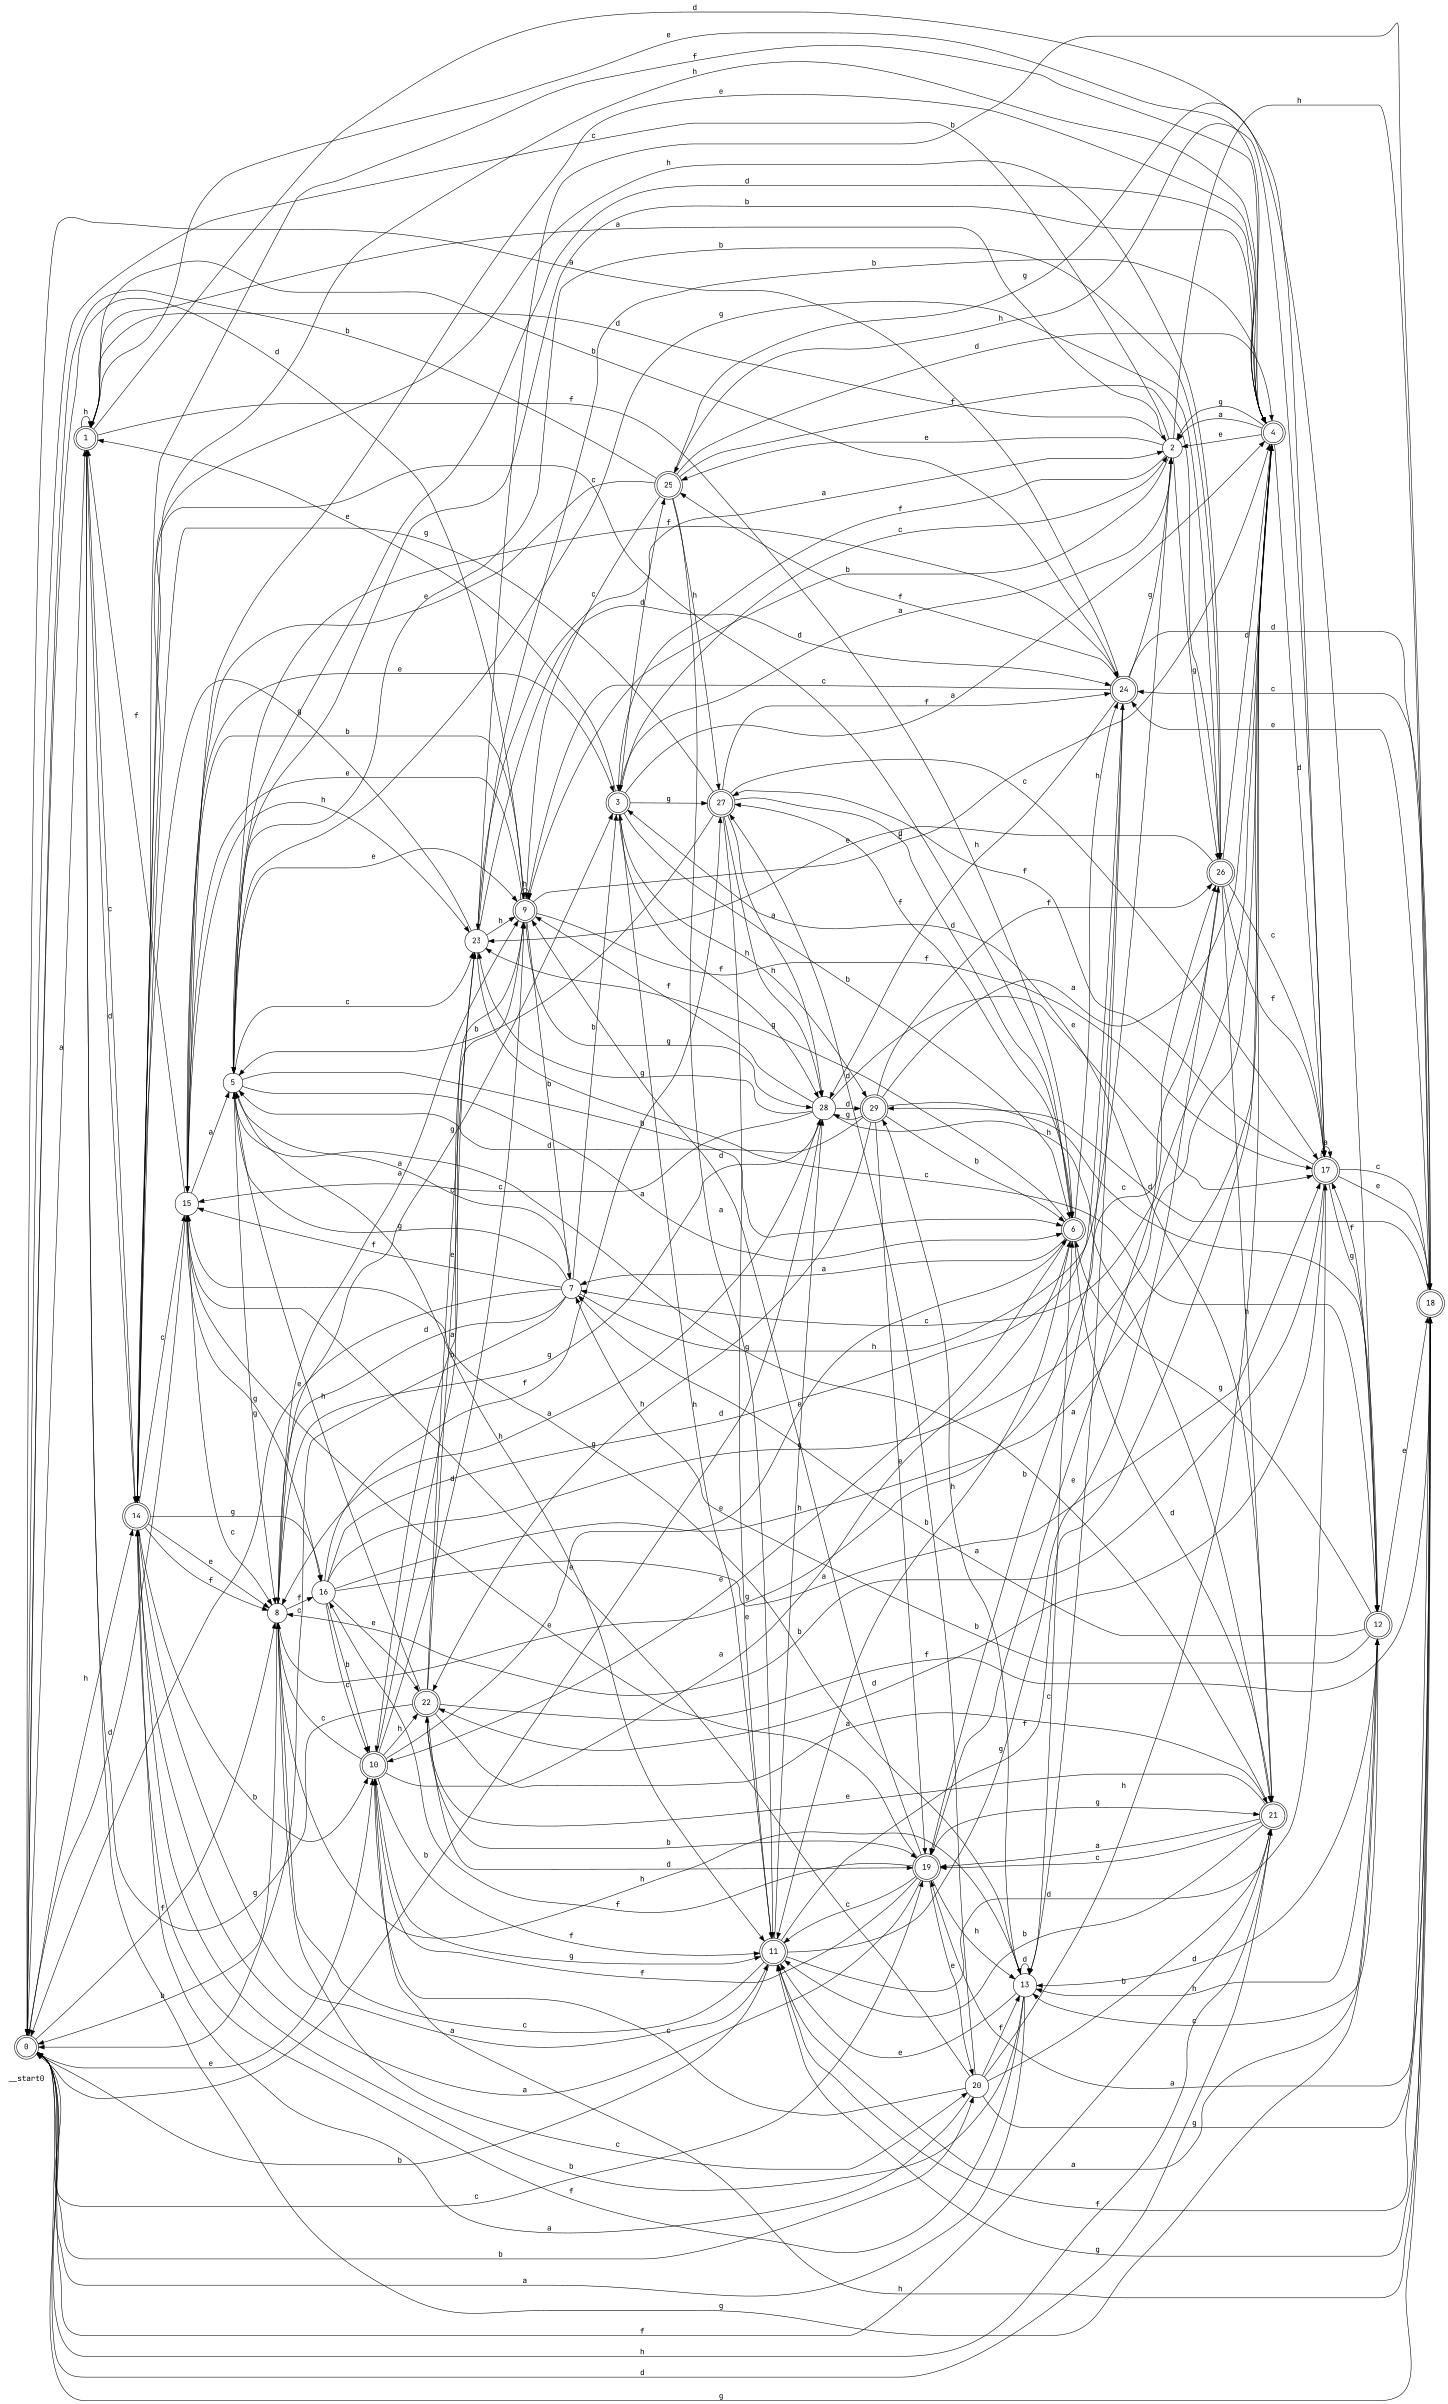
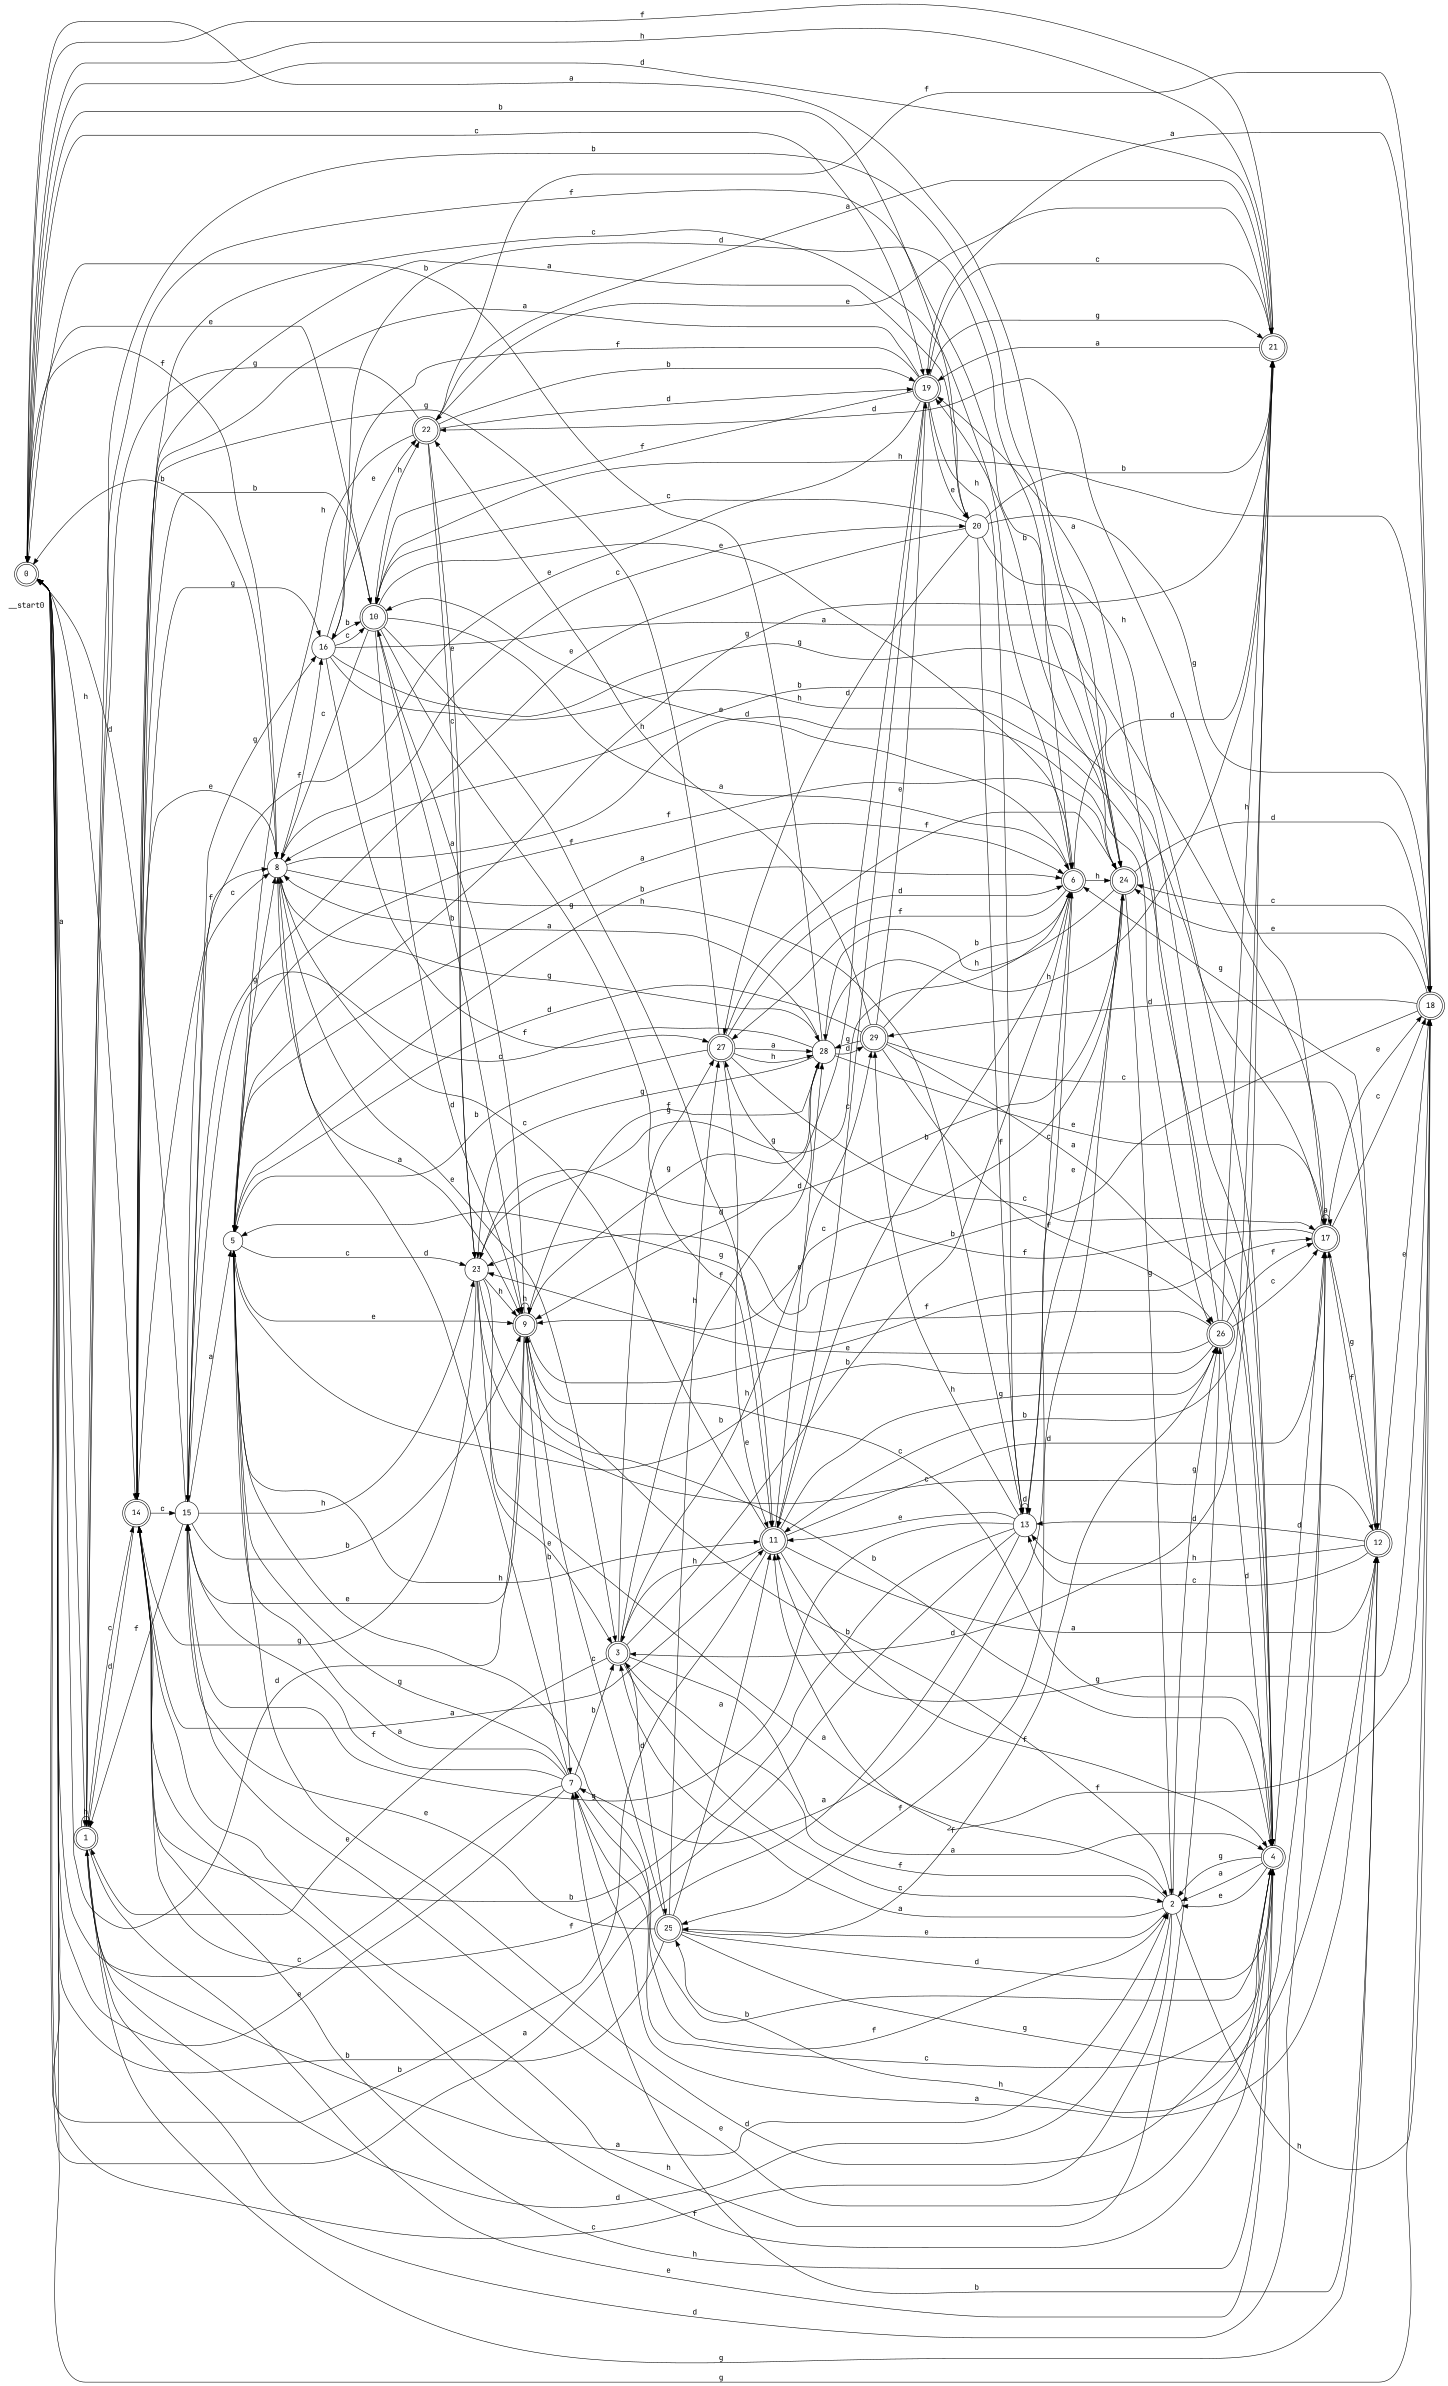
edge "15" -> "3": now "23" -> "3"
edge "8" -> "3": label "g" -> "e"
edge "7" -> "2": label "h" -> "f"
edge "8" -> "26": label "g" -> "d"
